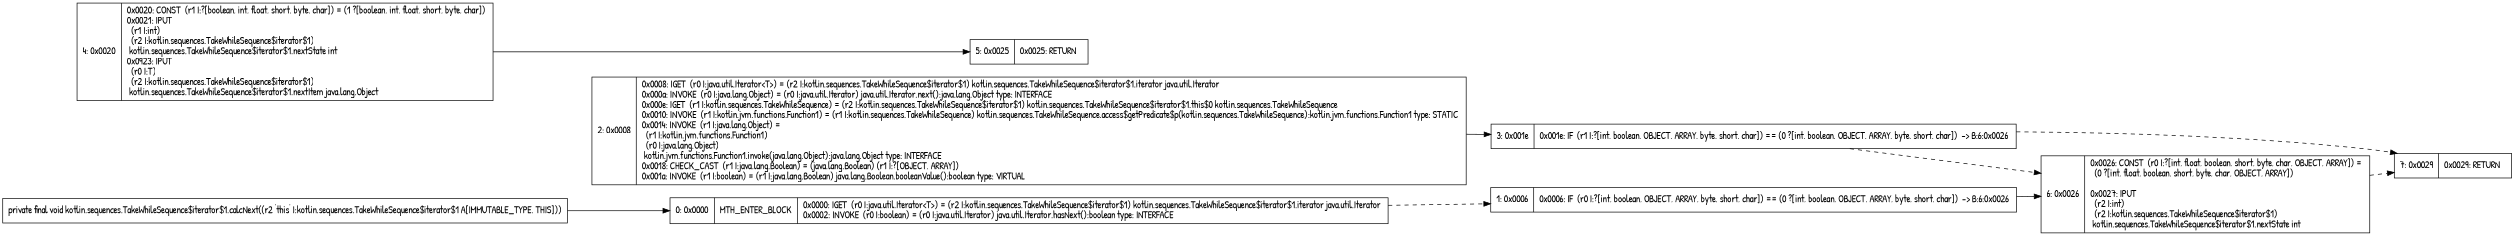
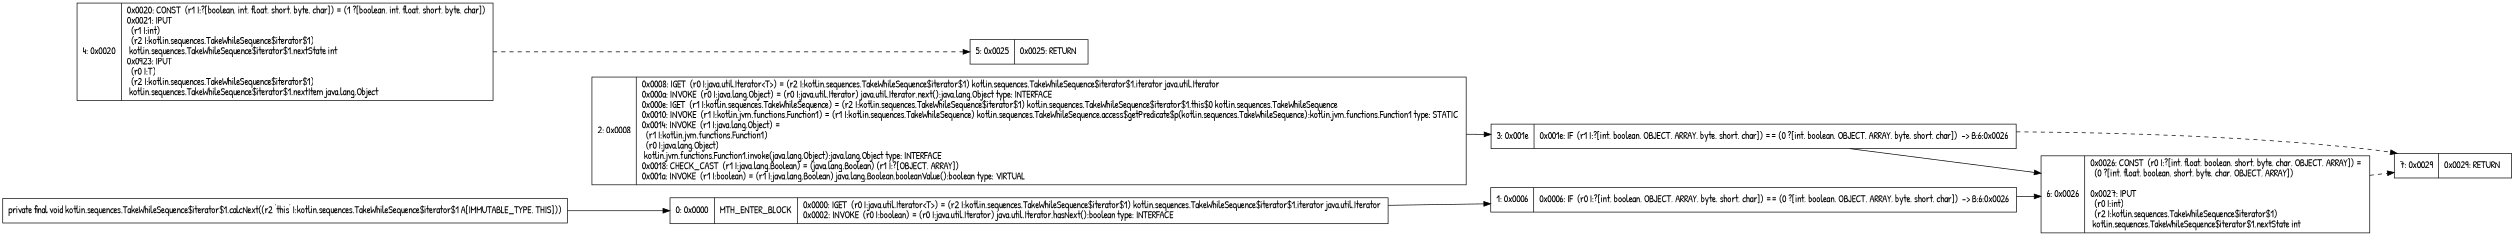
edge "4: 0x0020" -> "5: 0x0025": style solid -> dashed
edge "3: 0x001e" -> "6: 0x0026": style dashed -> solid
node "6: 0x0026": text "(r2 I:int)" -> "(r0 I:int)"
edge "0: 0x0000" -> "1: 0x0006": style dashed -> solid
